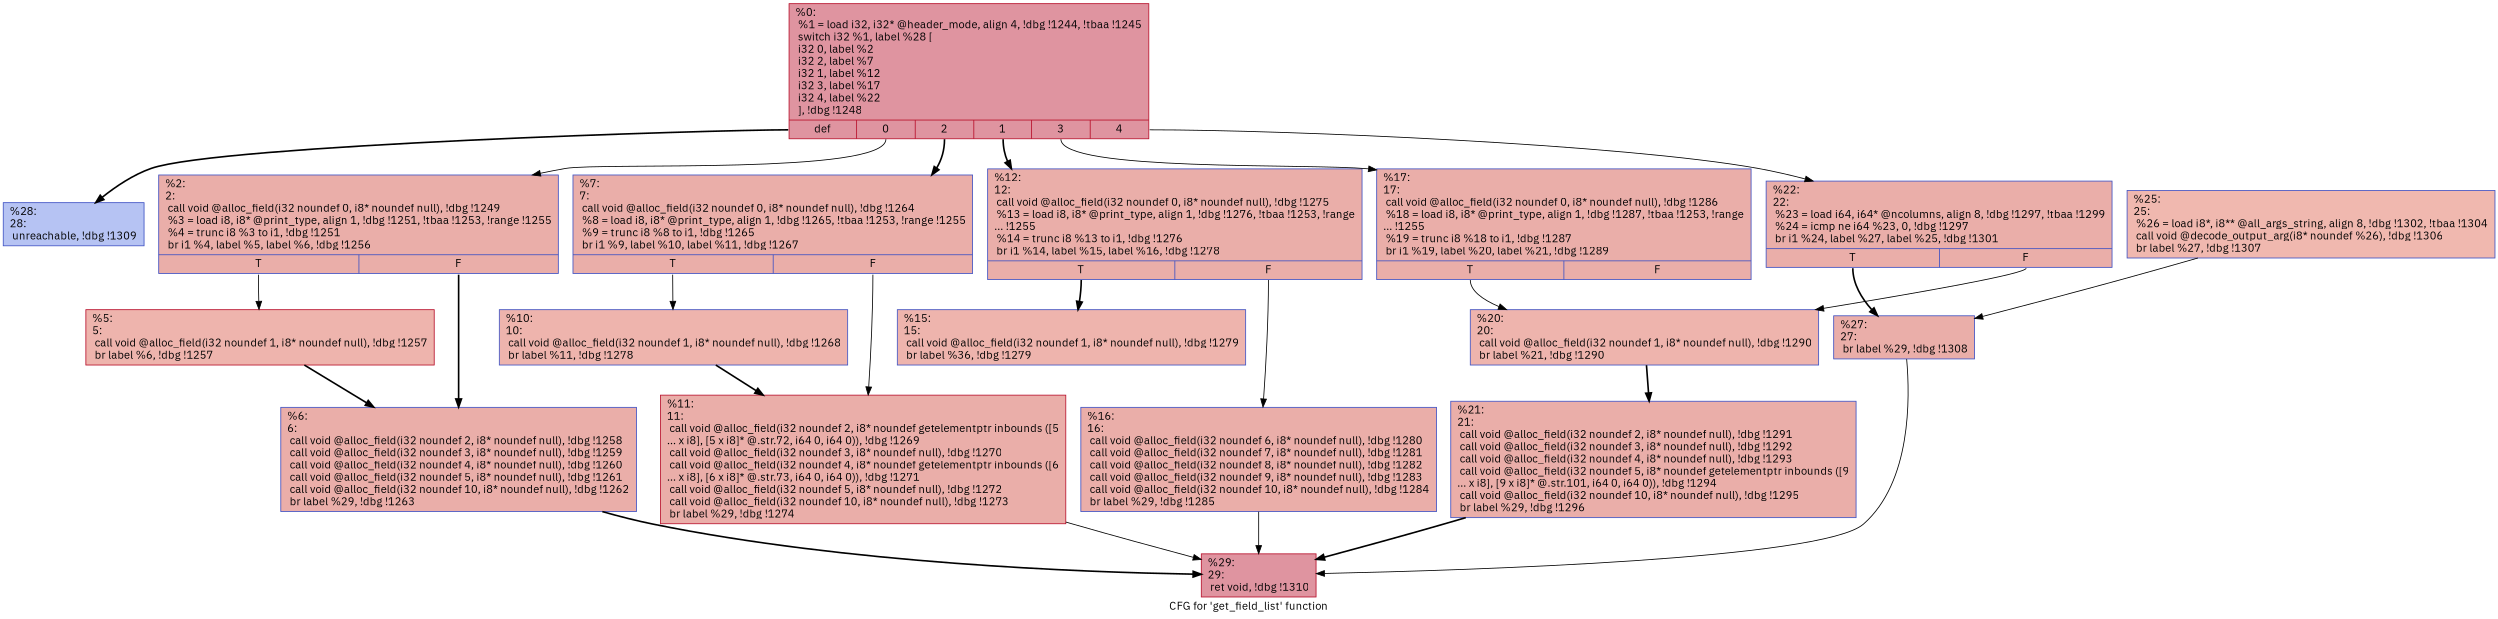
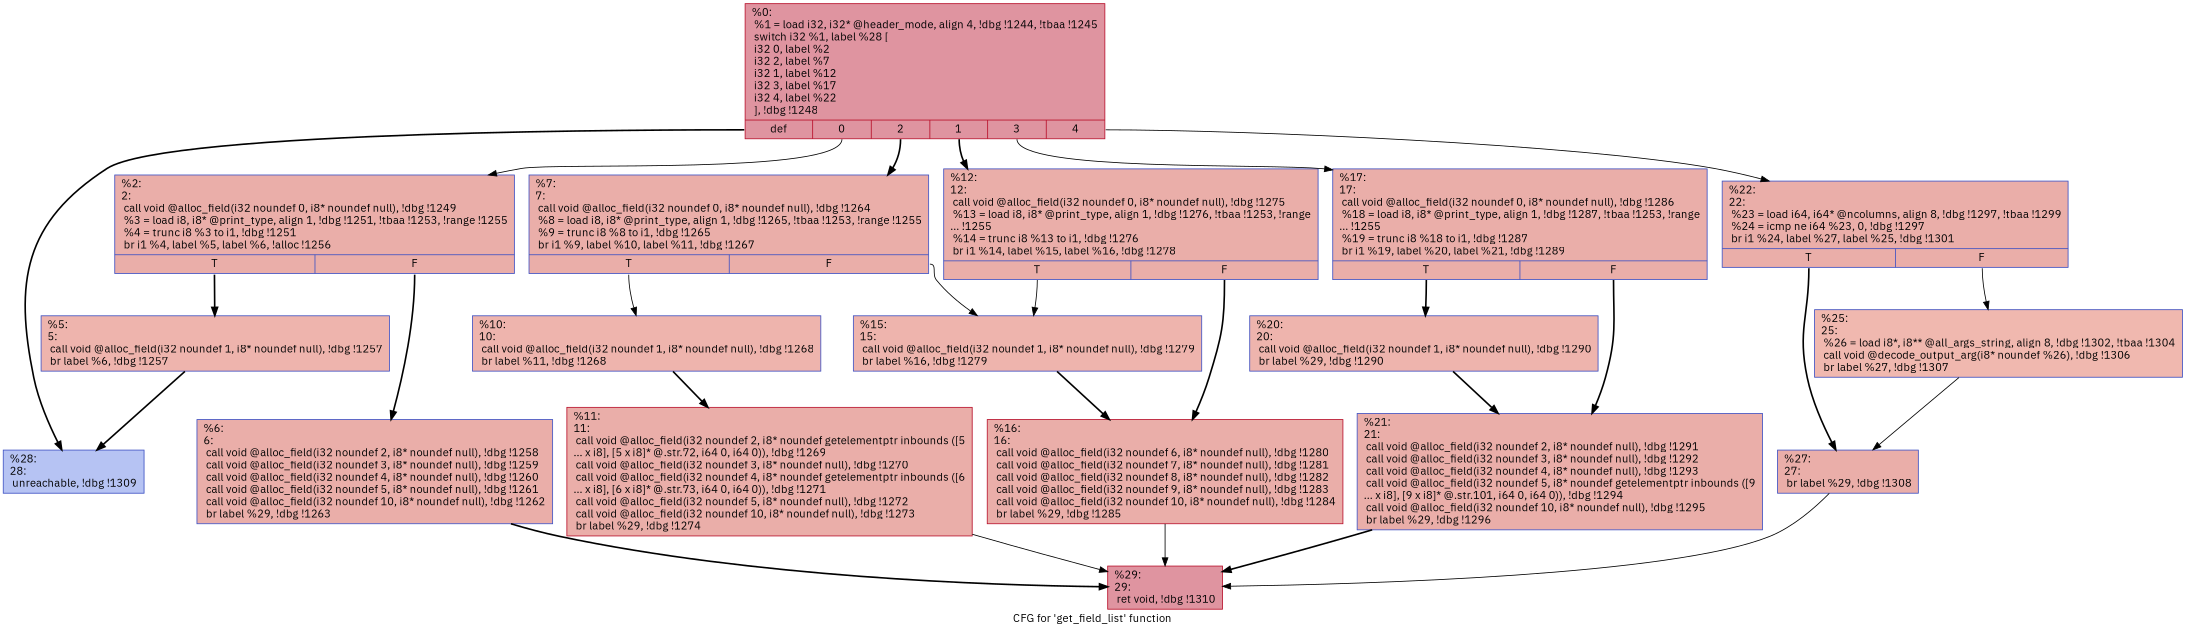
node "%2:": text "br i1 %4, label %5, label %6, !dbg !1256" -> "br i1 %4, label %5, label %6, !alloc !1256"
edge "%2:" -> "%5:": style solid -> bold
edge "%12:" -> "%15:": style bold -> solid
edge "%22:" -> "%20:": now "%22:" -> "%25:"
edge "%17:" -> "%20:": style solid -> bold
edge "%7:" -> "%11:": now "%7:" -> "%15:"
node "%5:": color #b70d28ff -> #3d50c3ff
edge "%12:" -> "%16:": style solid -> bold
edge "%17:" -> "%21:": added
node "%10:": text "br label %11, !dbg !1278" -> "br label %11, !dbg !1268"
node "%15:": text "br label %36, !dbg !1279" -> "br label %16, !dbg !1279"
node "%20:": text "br label %21, !dbg !1290" -> "br label %29, !dbg !1290"
edge "%5:" -> "%6:": now "%5:" -> "%28:"
edge "%15:" -> "%16:": added
node "%16:": color #3d50c3ff -> #b70d28ff
